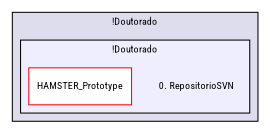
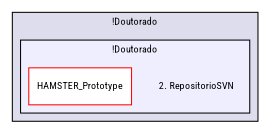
node "0. RepositorioSVN": label "0. RepositorioSVN" -> "2. RepositorioSVN"
